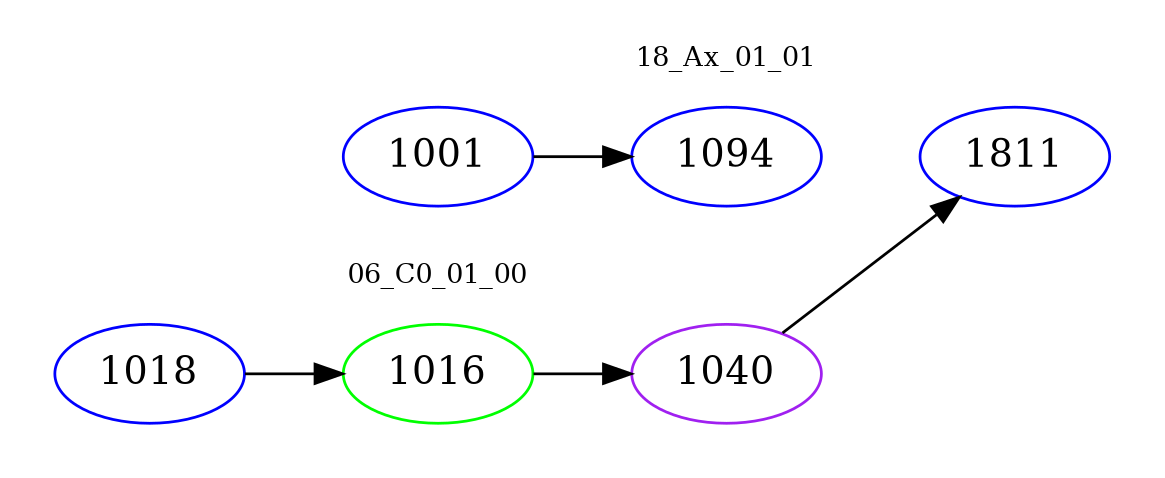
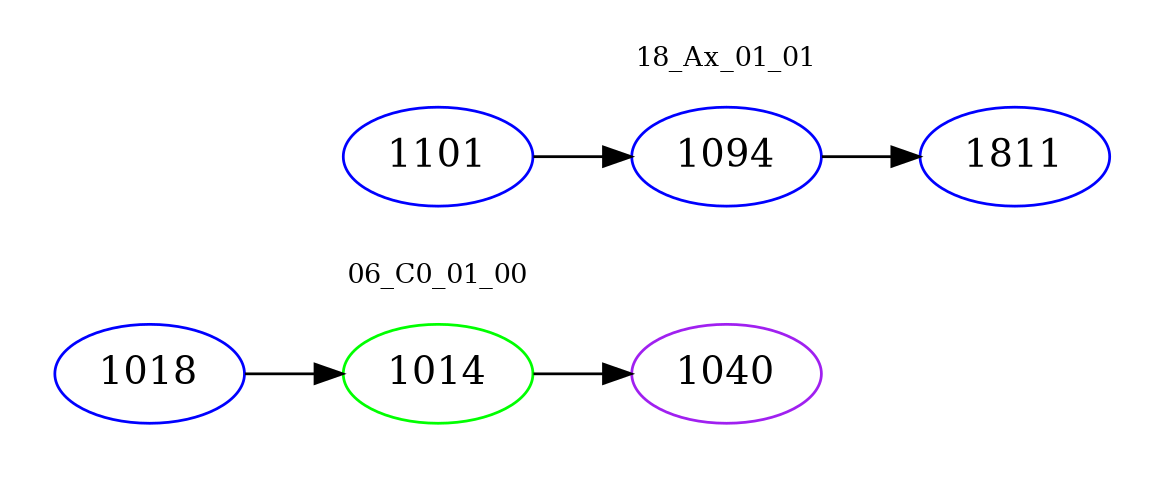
node "1001": label "1001" -> "1101"
edge "1040" -> "1811": now "1094" -> "1811"
node "1016": label "1016" -> "1014"
